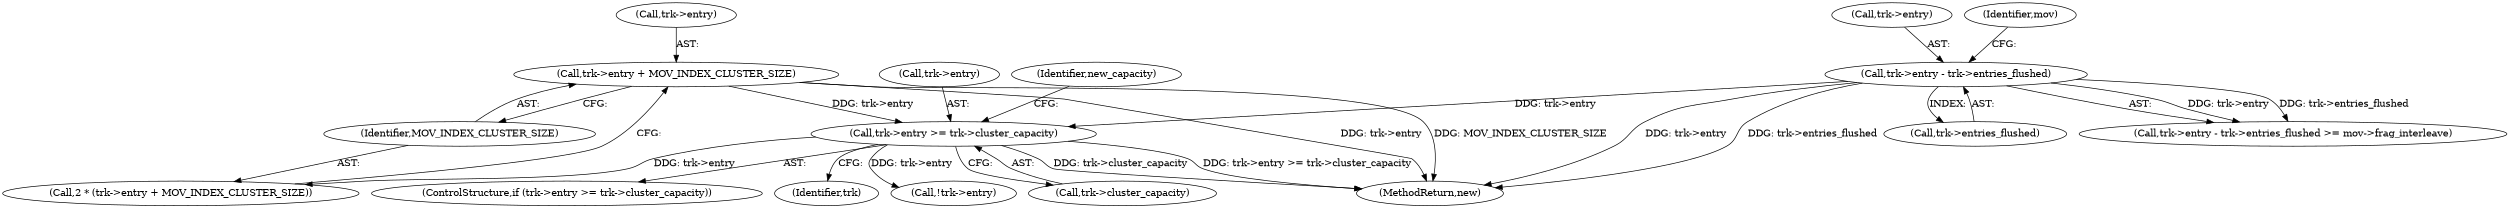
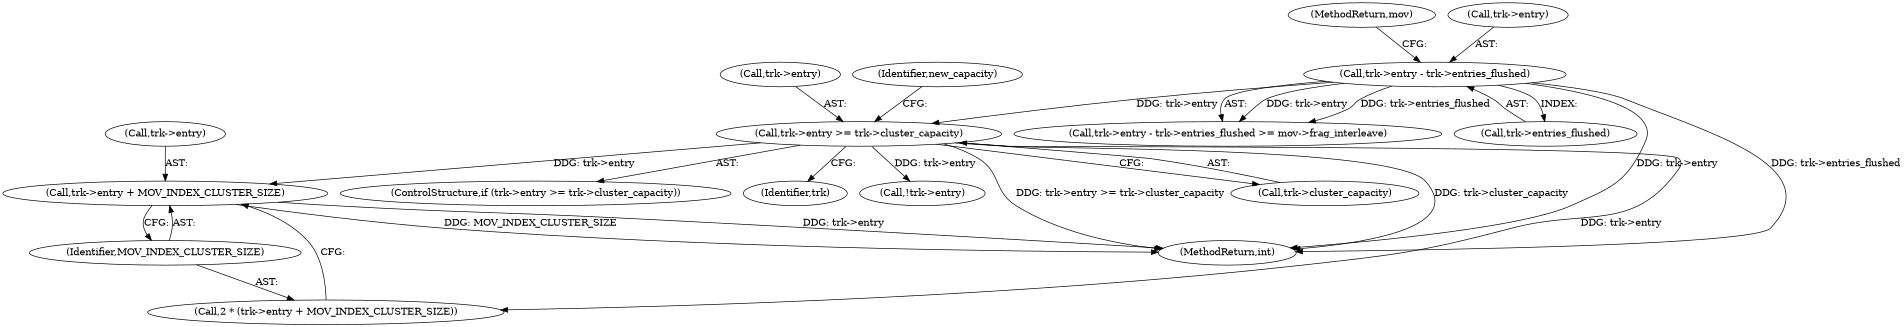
node "(Identifier,mov)": label "(Identifier,mov)" -> "(MethodReturn,mov)"
edge "(Call,trk->entry + MOV_INDEX_CLUSTER_SIZE)" -> "(Call,trk->entry >= trk->cluster_capacity)": reversed
node "(MethodReturn,new)": label "(MethodReturn,new)" -> "(MethodReturn,int)"
